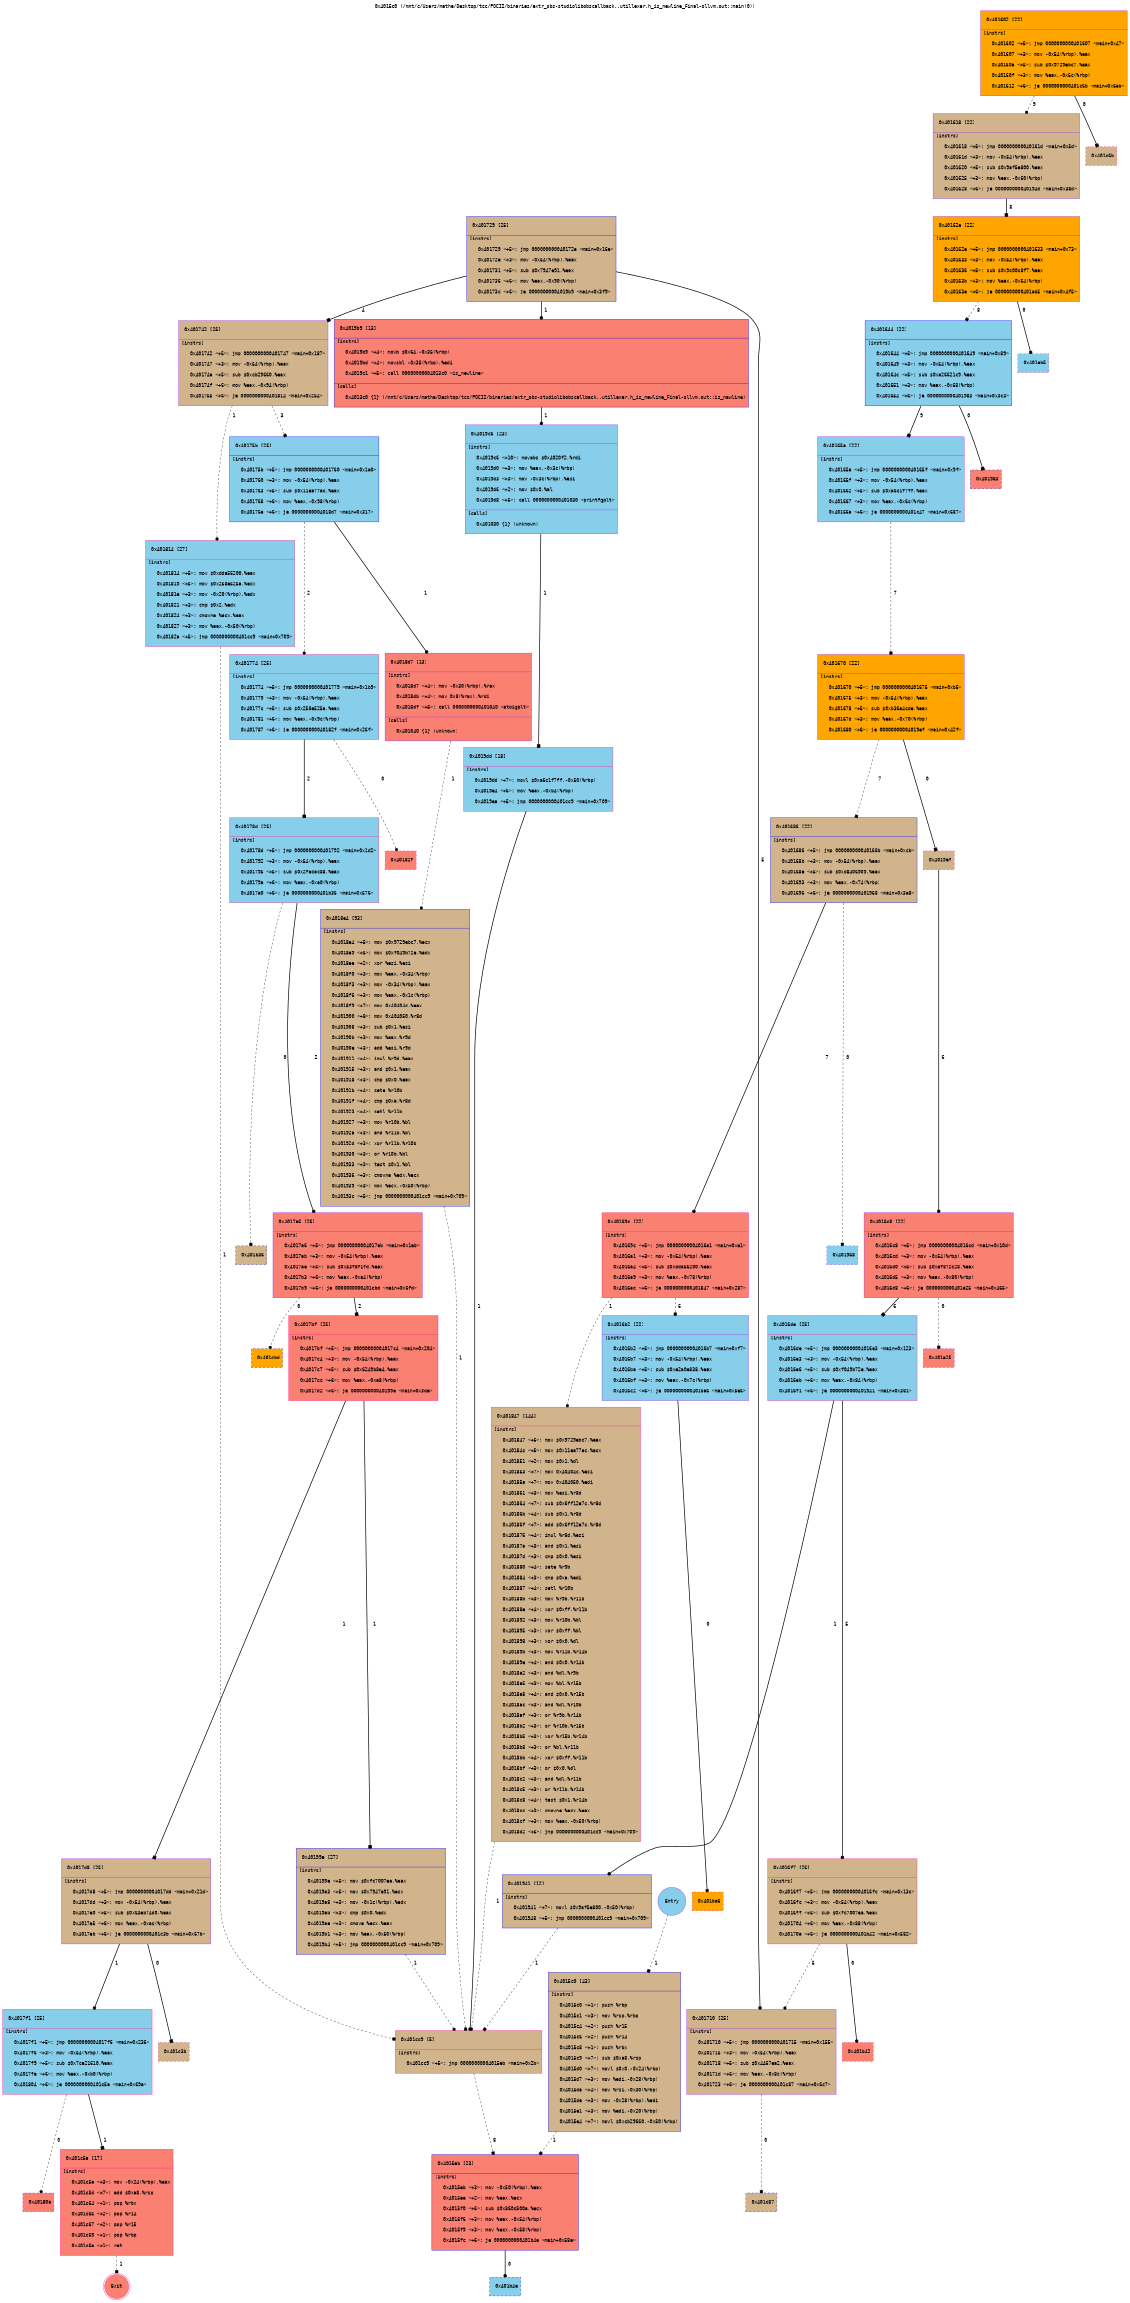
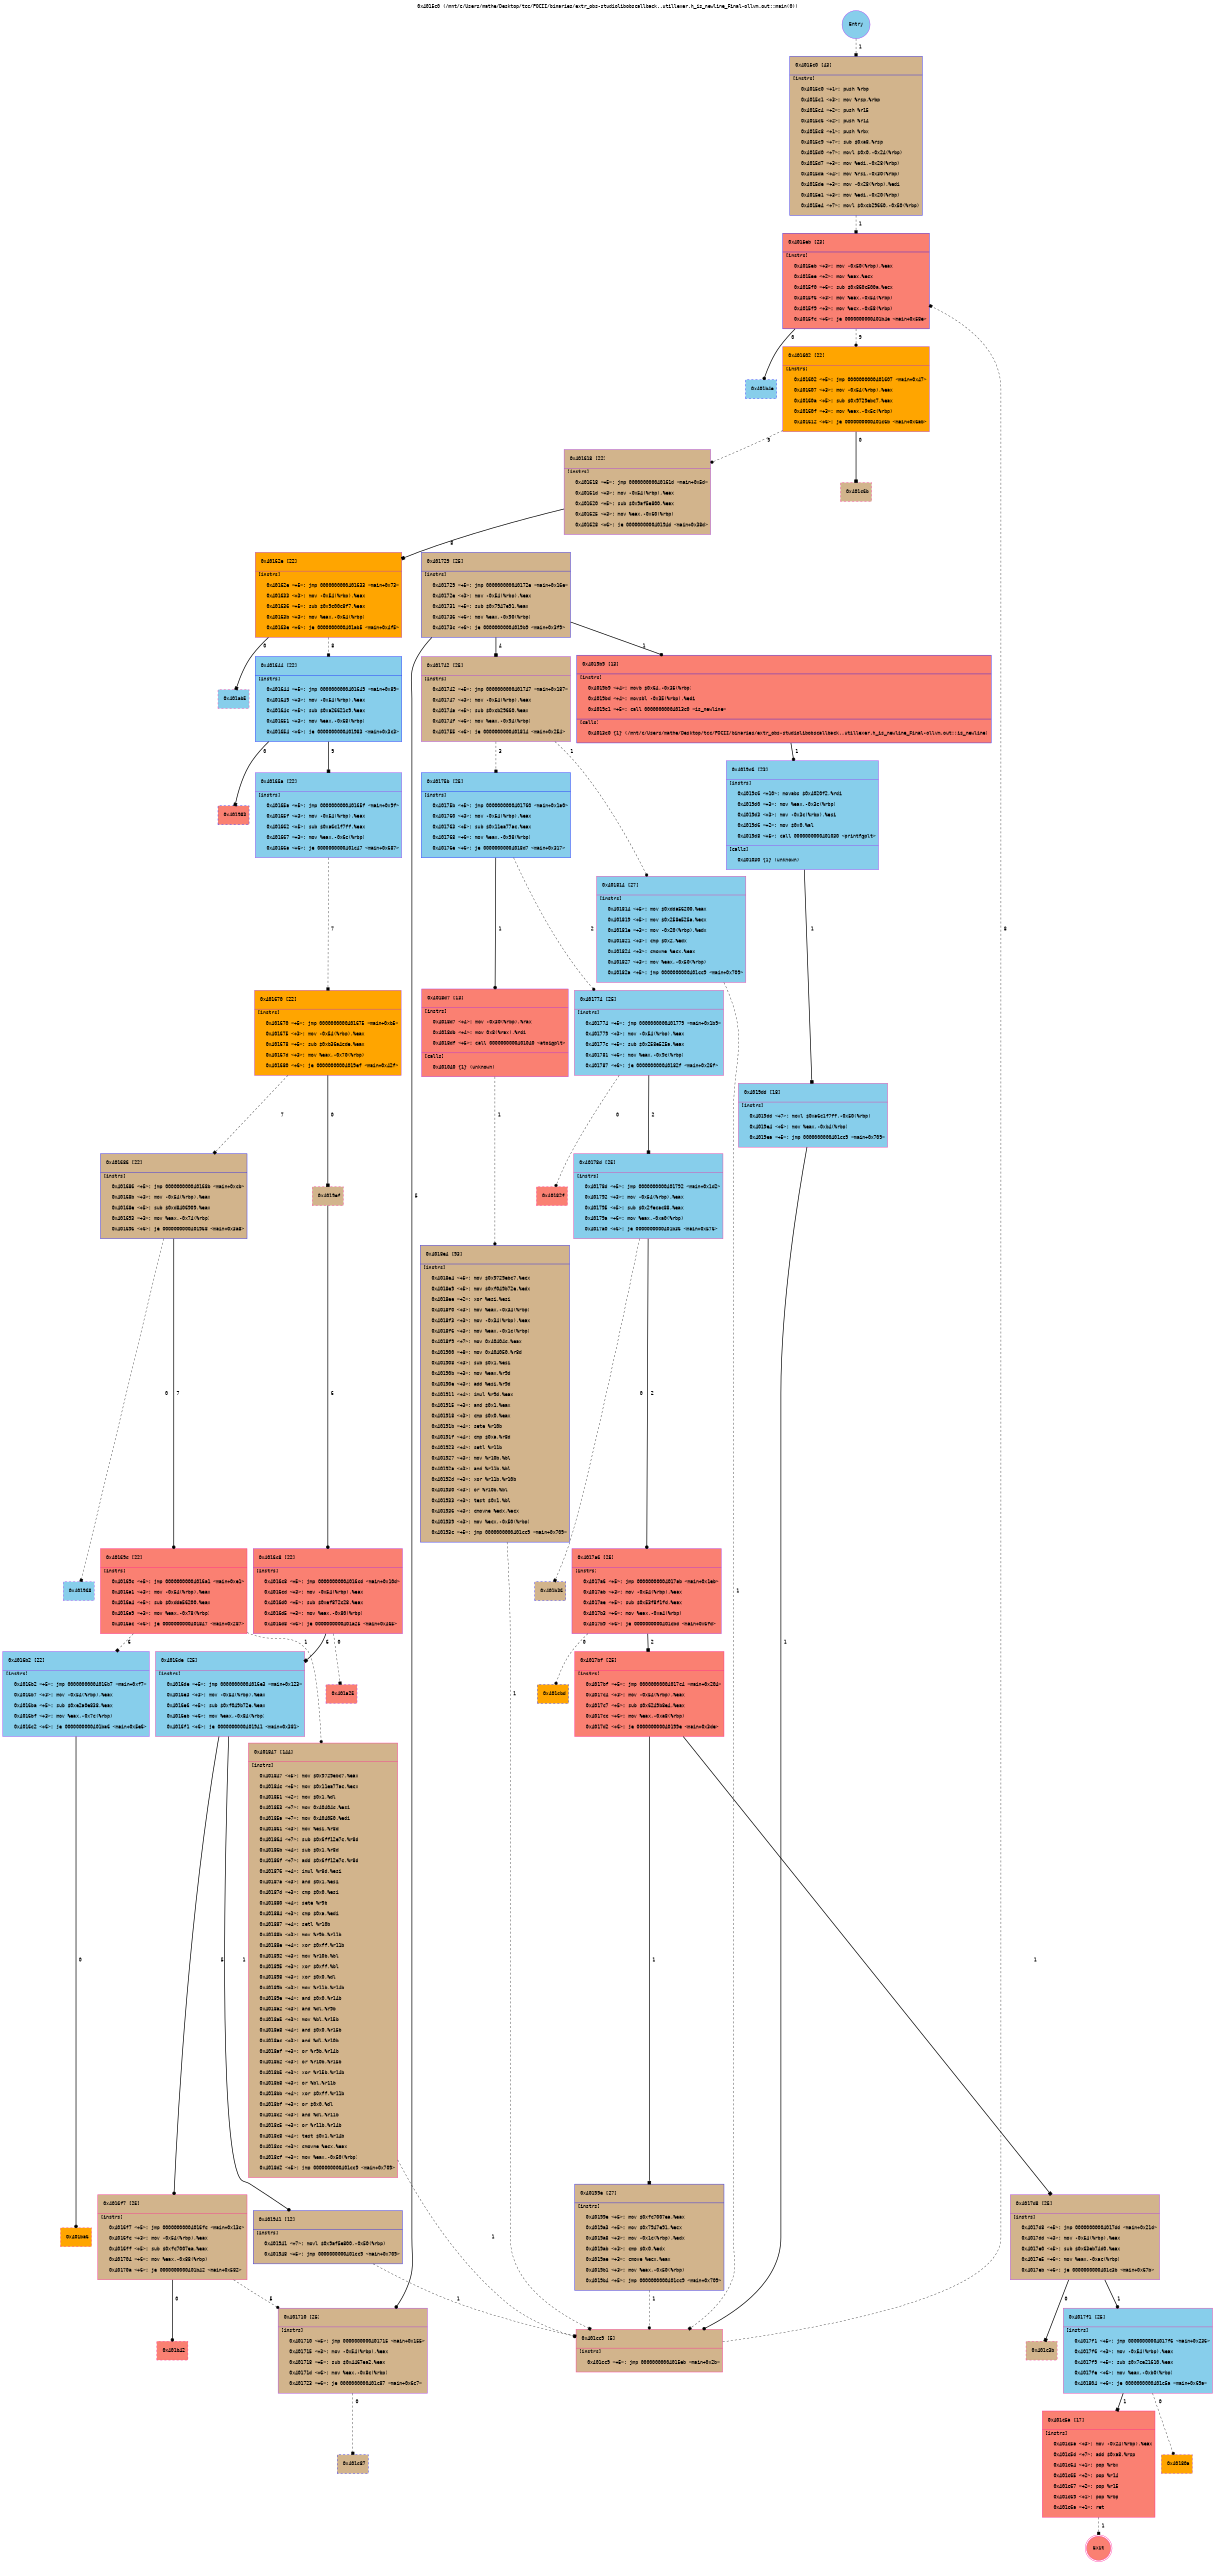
edge "0x40162e [22]" -> "0x401ab5": arrowhead dot -> box
edge "0x4015eb [23]" -> "0x401602 [22]": added, label "9"
node "0x40180a": fillcolor salmon -> orange
